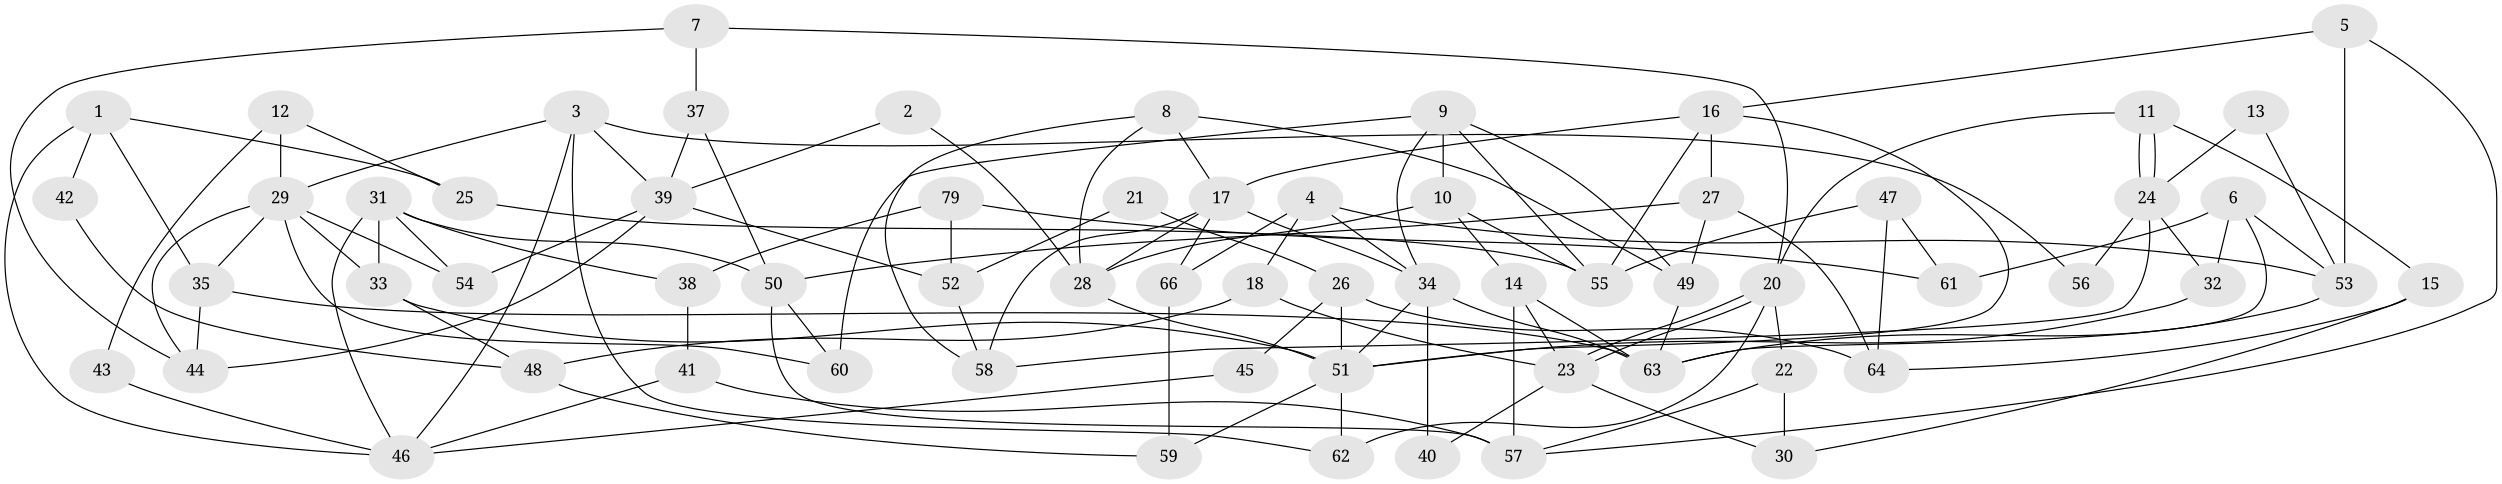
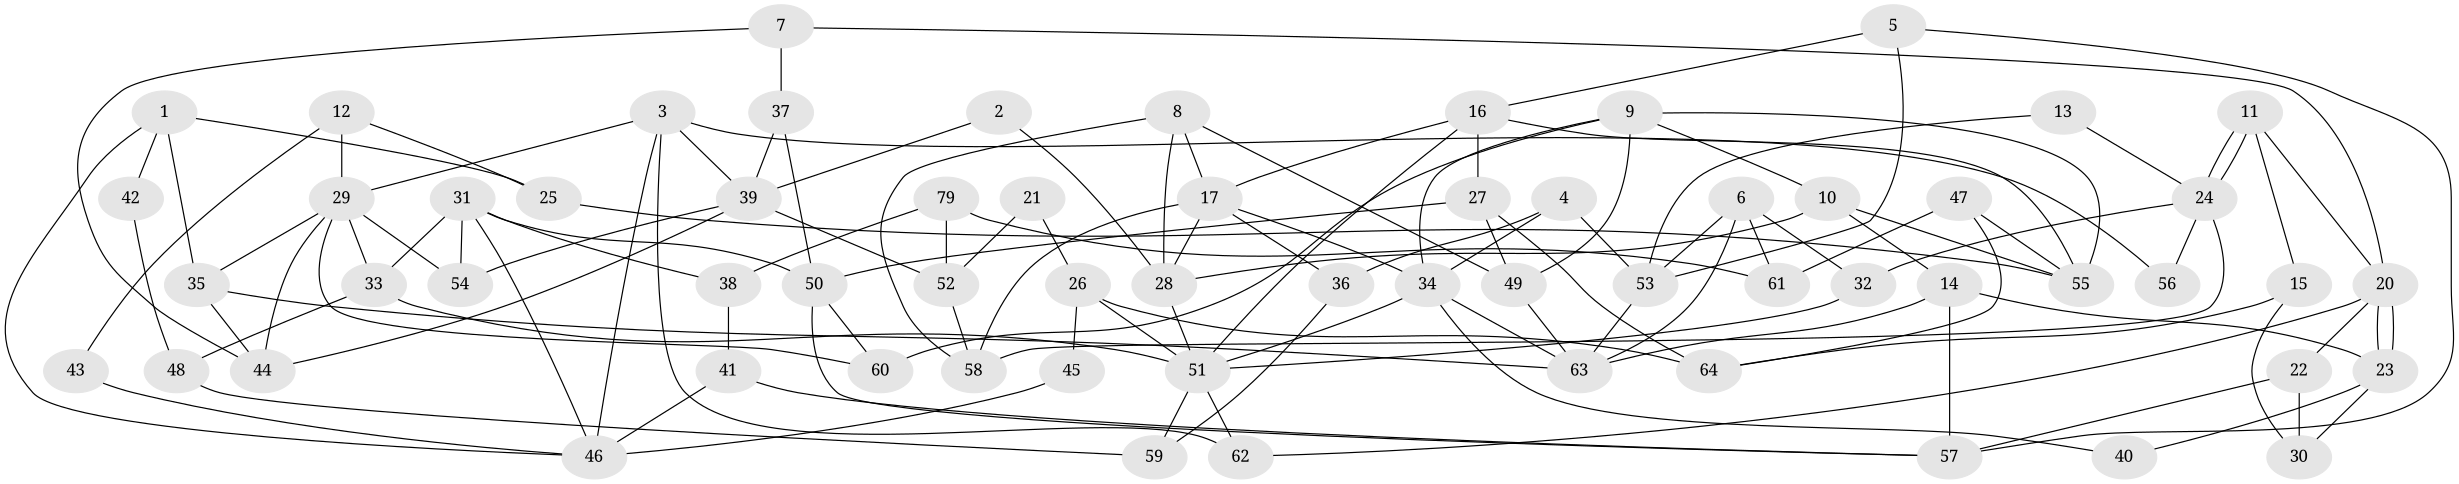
node "66": label "66" -> "36"
node "18": removed
